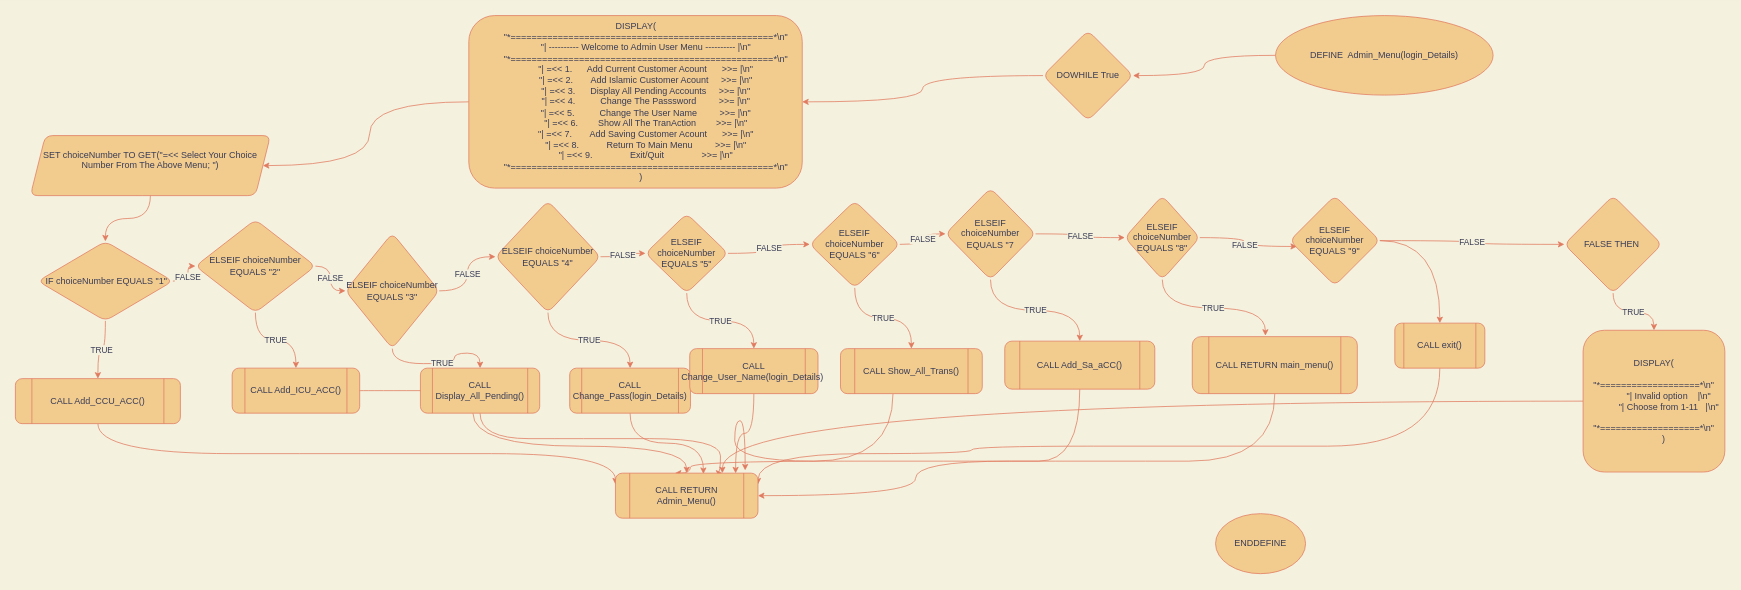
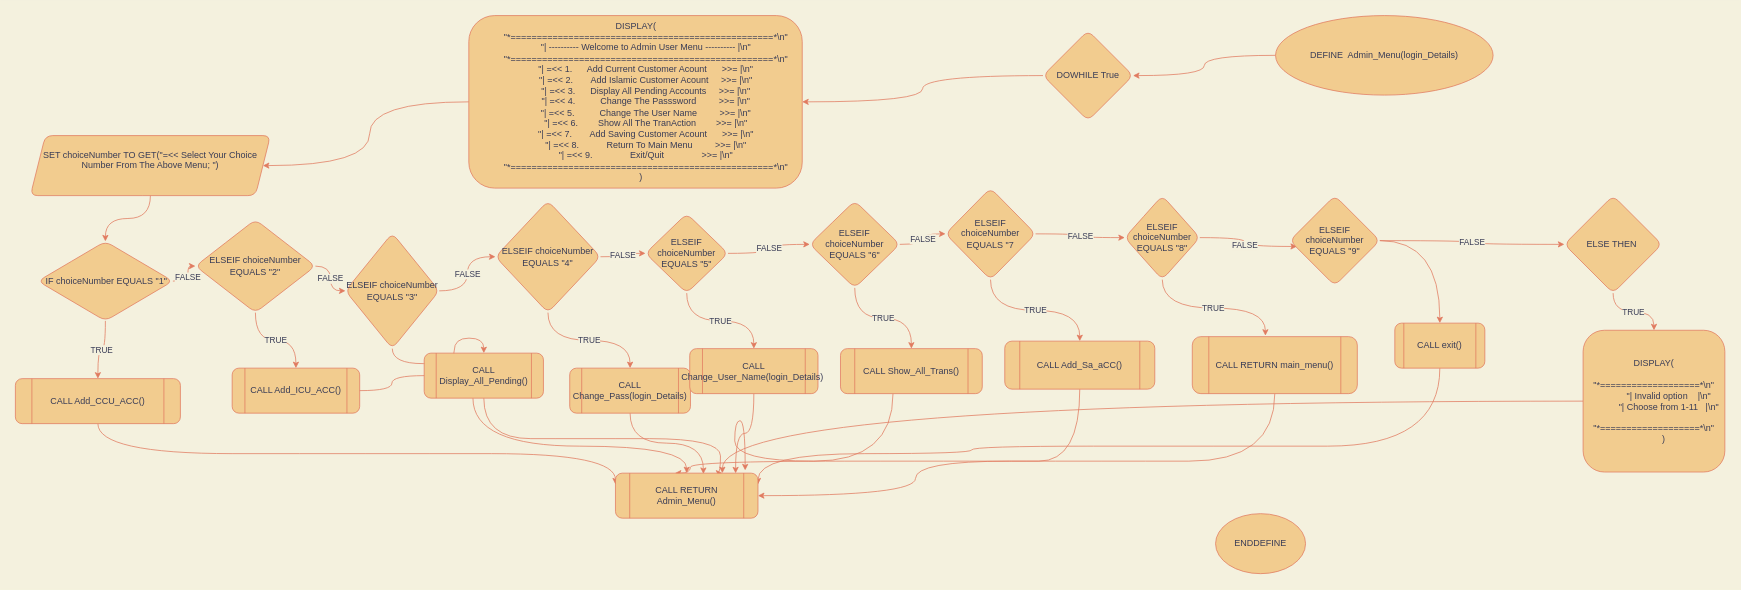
node "FALSE THEN": label "FALSE THEN" -> "ELSE THEN"
node "CALL Display_All_Pending()": moved (480, 390) -> (484, 375)
